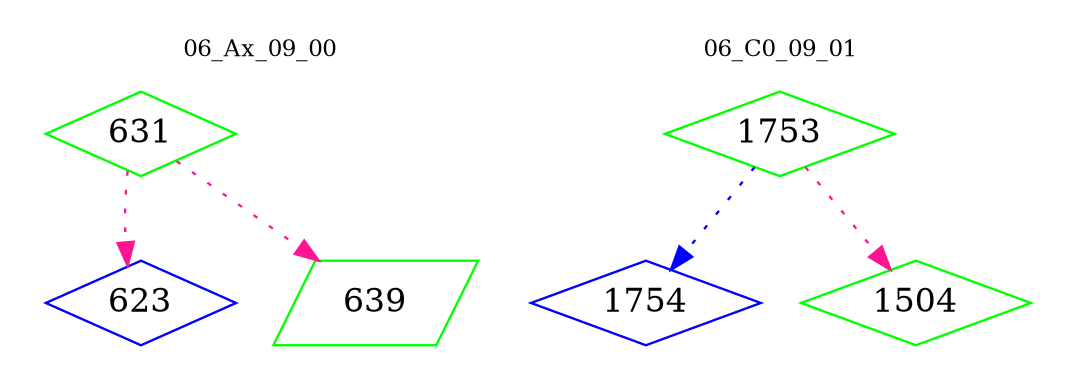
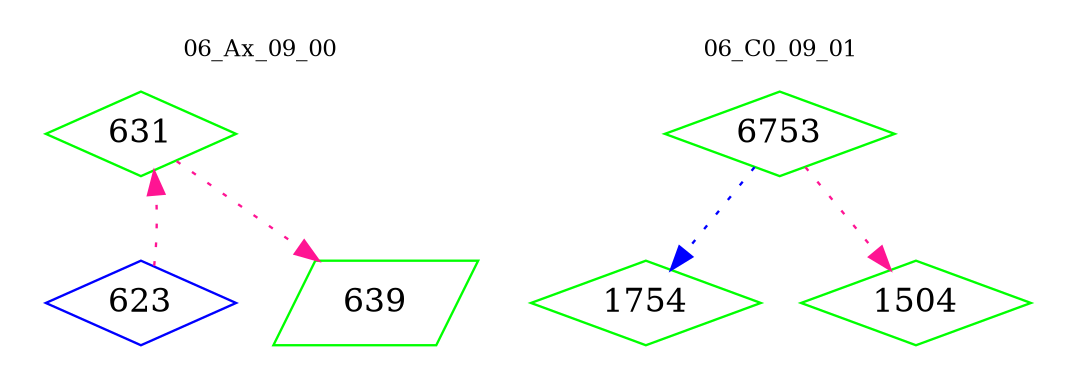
node "1753": label "1753" -> "6753"
edge "631" -> "623": reversed
node "1754": color blue -> green
